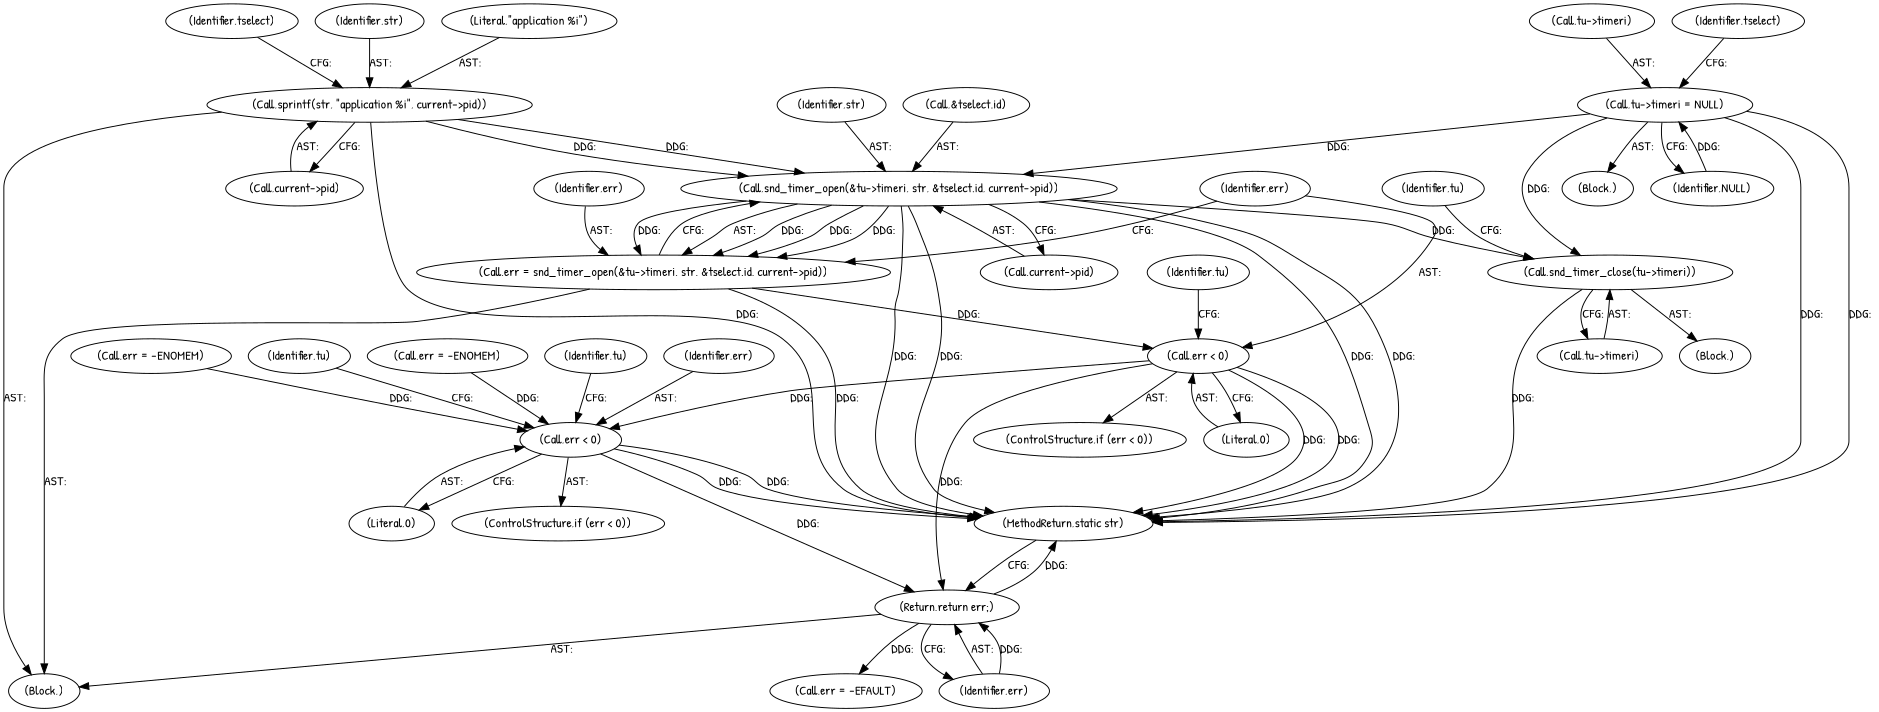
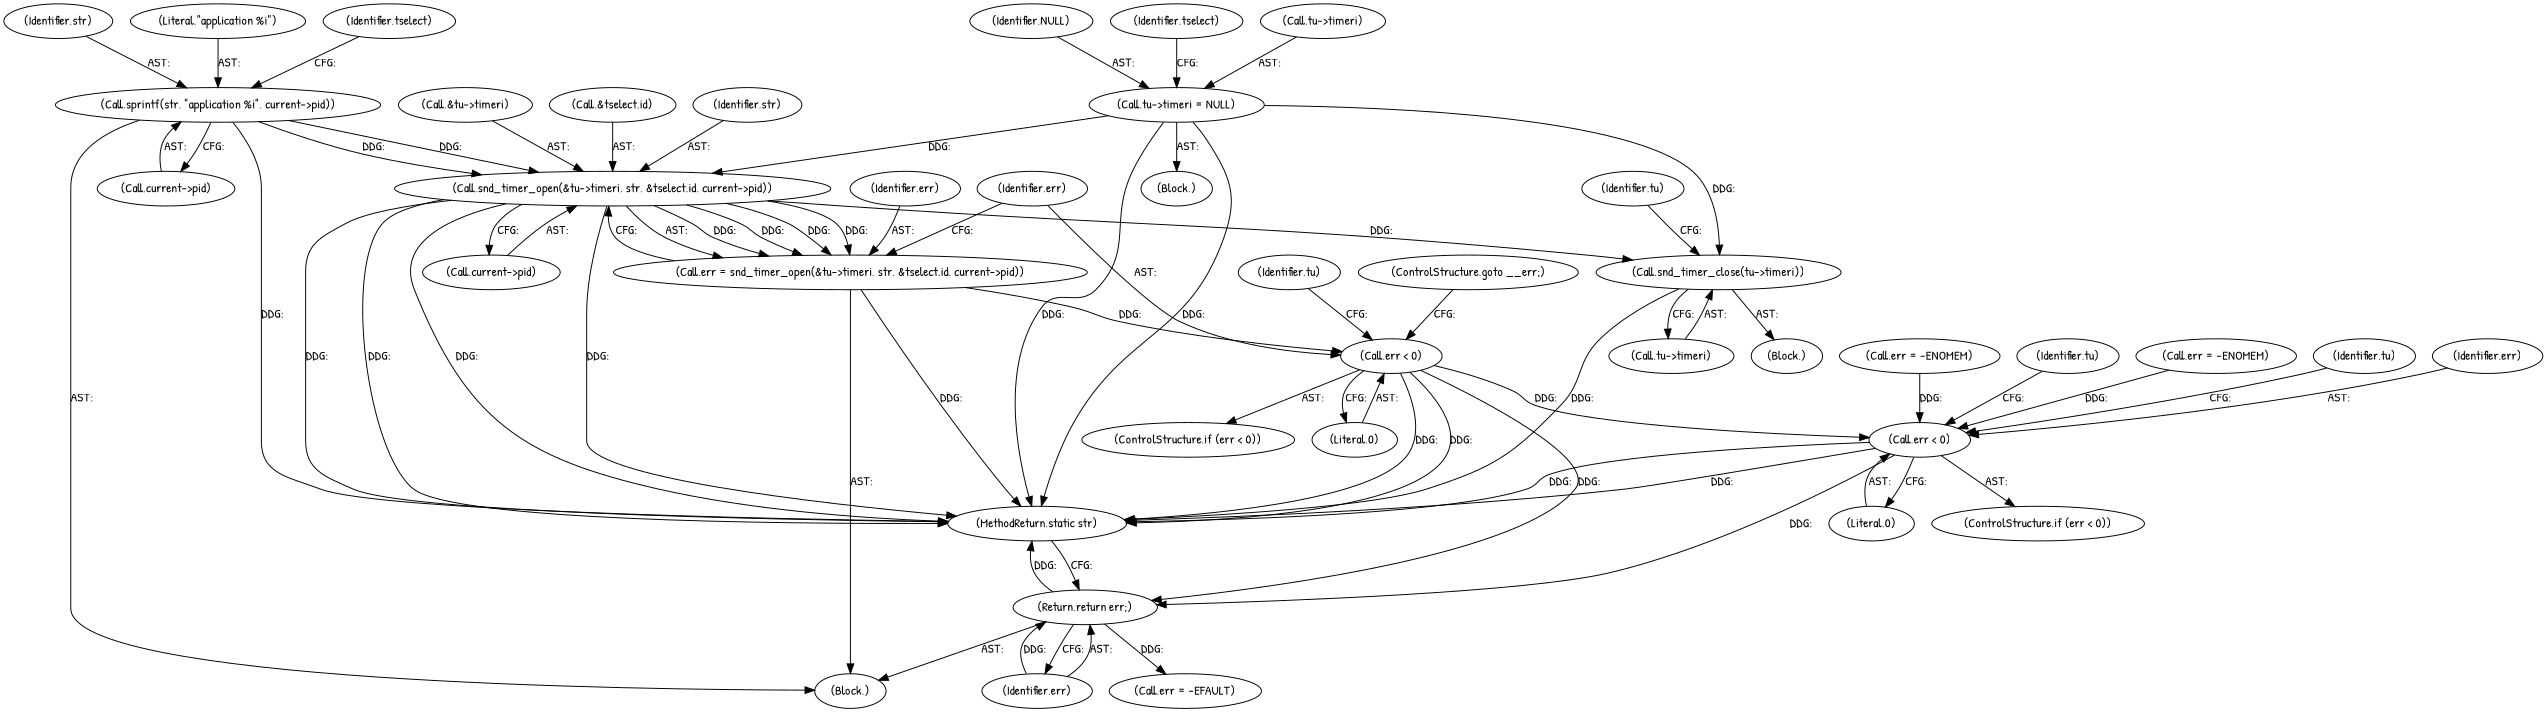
node "(Call,&tu->timeri)": added
edge "(Call,tu->timeri = NULL)" -> "(Identifier,NULL)": removed, label "CFG:"
edge "(Identifier,NULL)" -> "(Call,tu->timeri = NULL)": label "DDG: " -> "AST: "
node "(ControlStructure,goto __err;)": added
